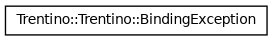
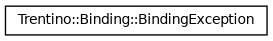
node "Trentino::Trentino::BindingException": label "Trentino::Trentino::BindingException" -> "Trentino::Binding::BindingException"
